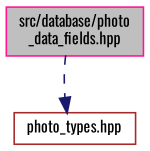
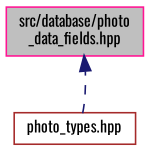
edge "src/database/photo _data_fields.hpp" -> "photo_types.hpp": reversed
